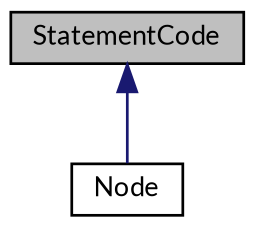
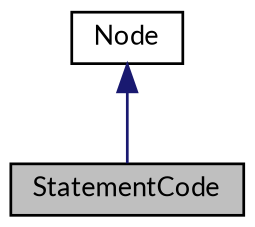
edge "Node" -> "StatementCode": reversed
